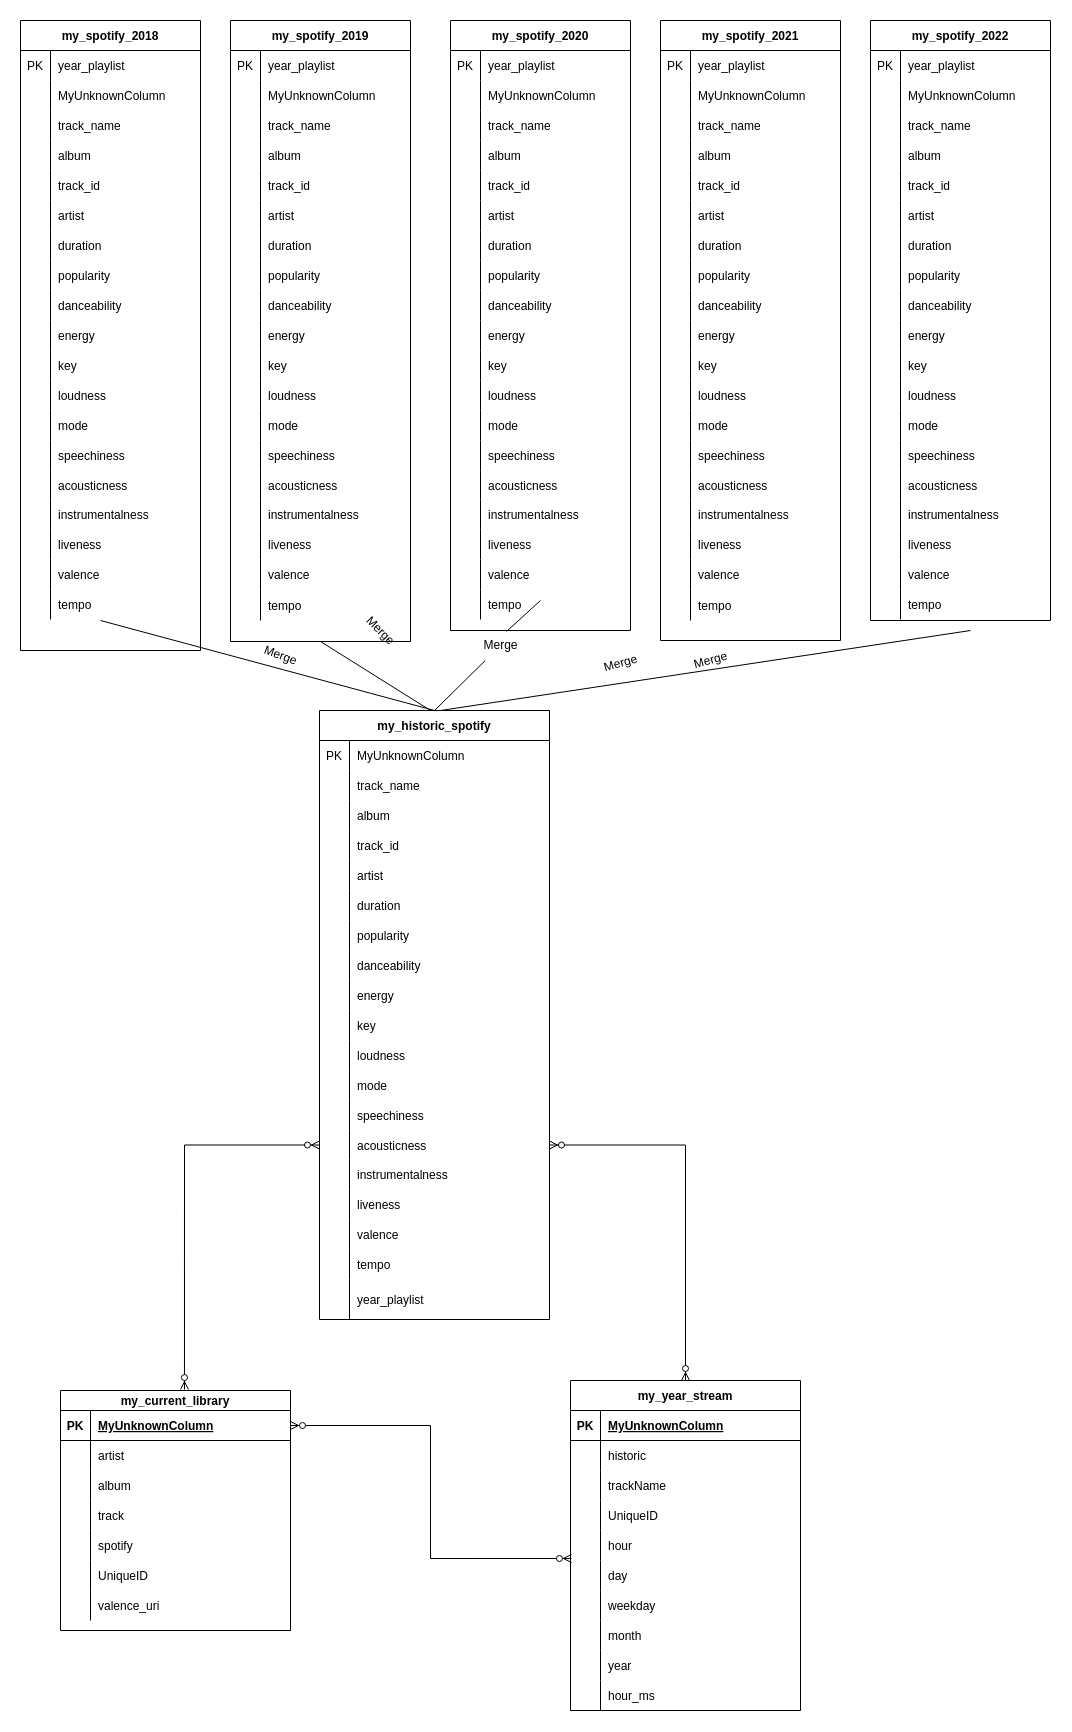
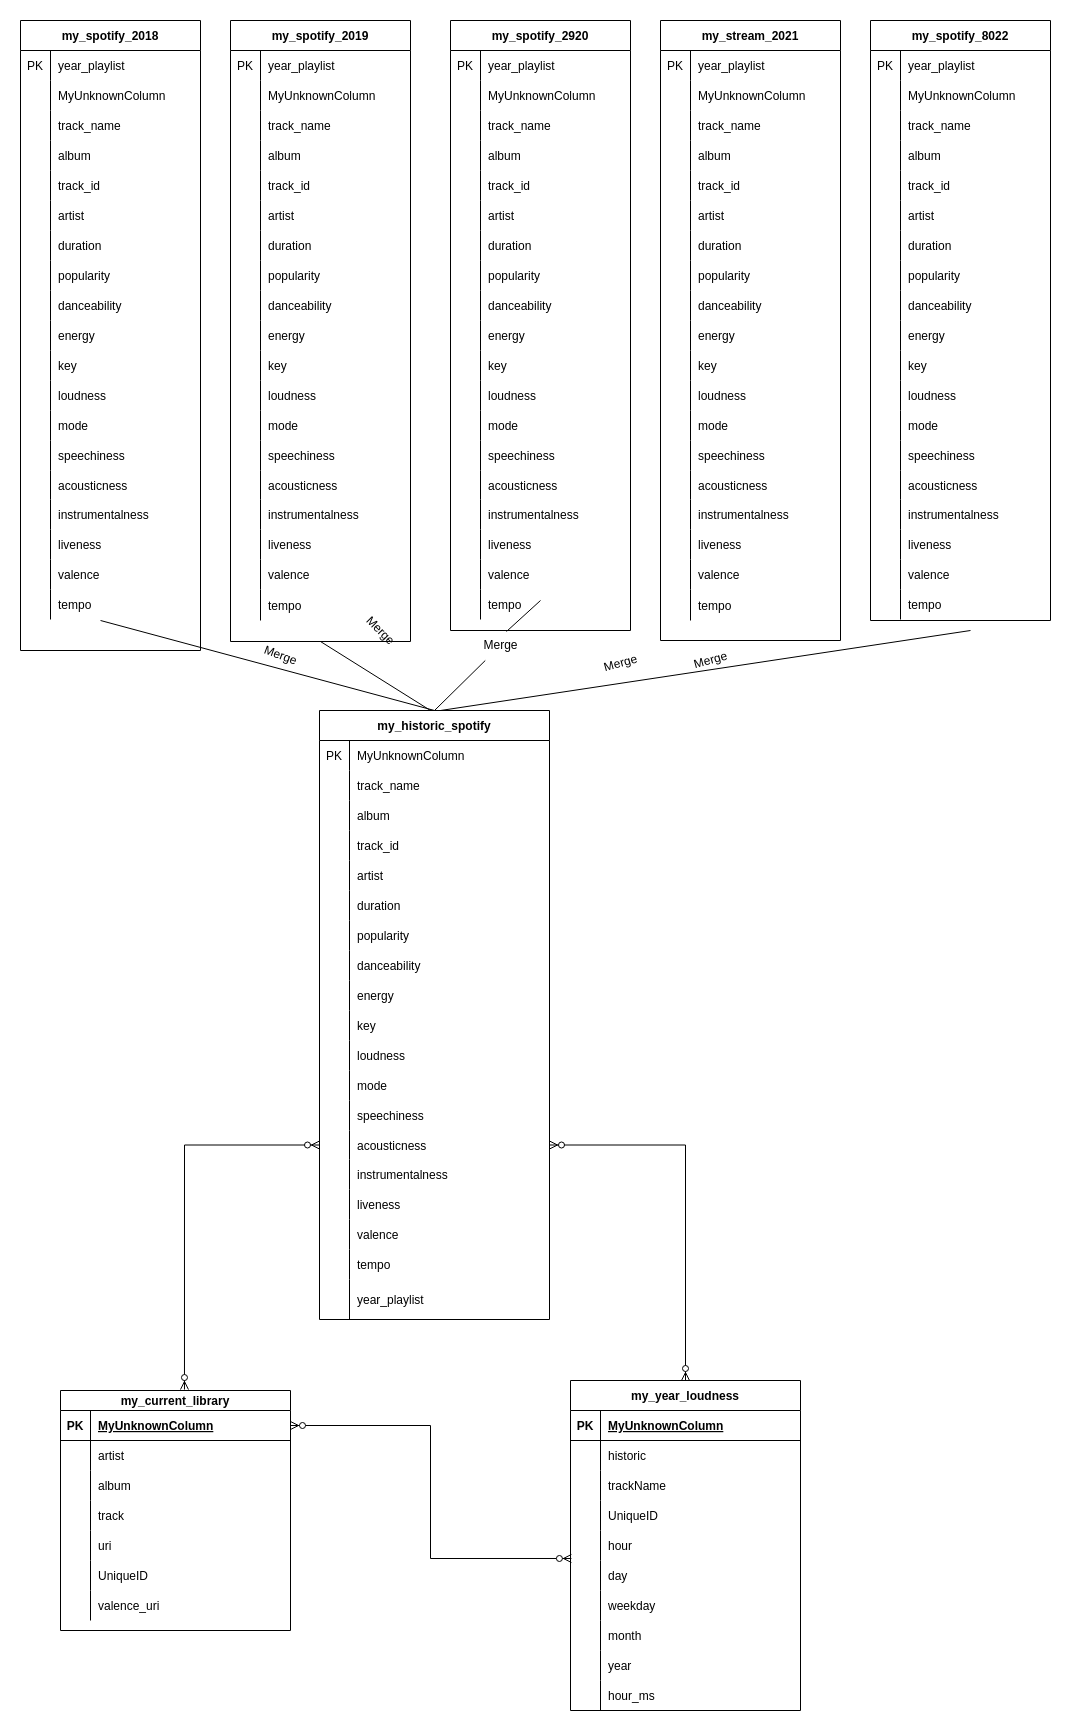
node "my_spotify_2020": label "my_spotify_2020" -> "my_spotify_2920"
node "my_spotify_2021": label "my_spotify_2021" -> "my_stream_2021"
node "my_spotify_2022": label "my_spotify_2022" -> "my_spotify_8022"
node "my_year_stream": label "my_year_stream" -> "my_year_loudness"
node "spotify": label "spotify" -> "uri"
